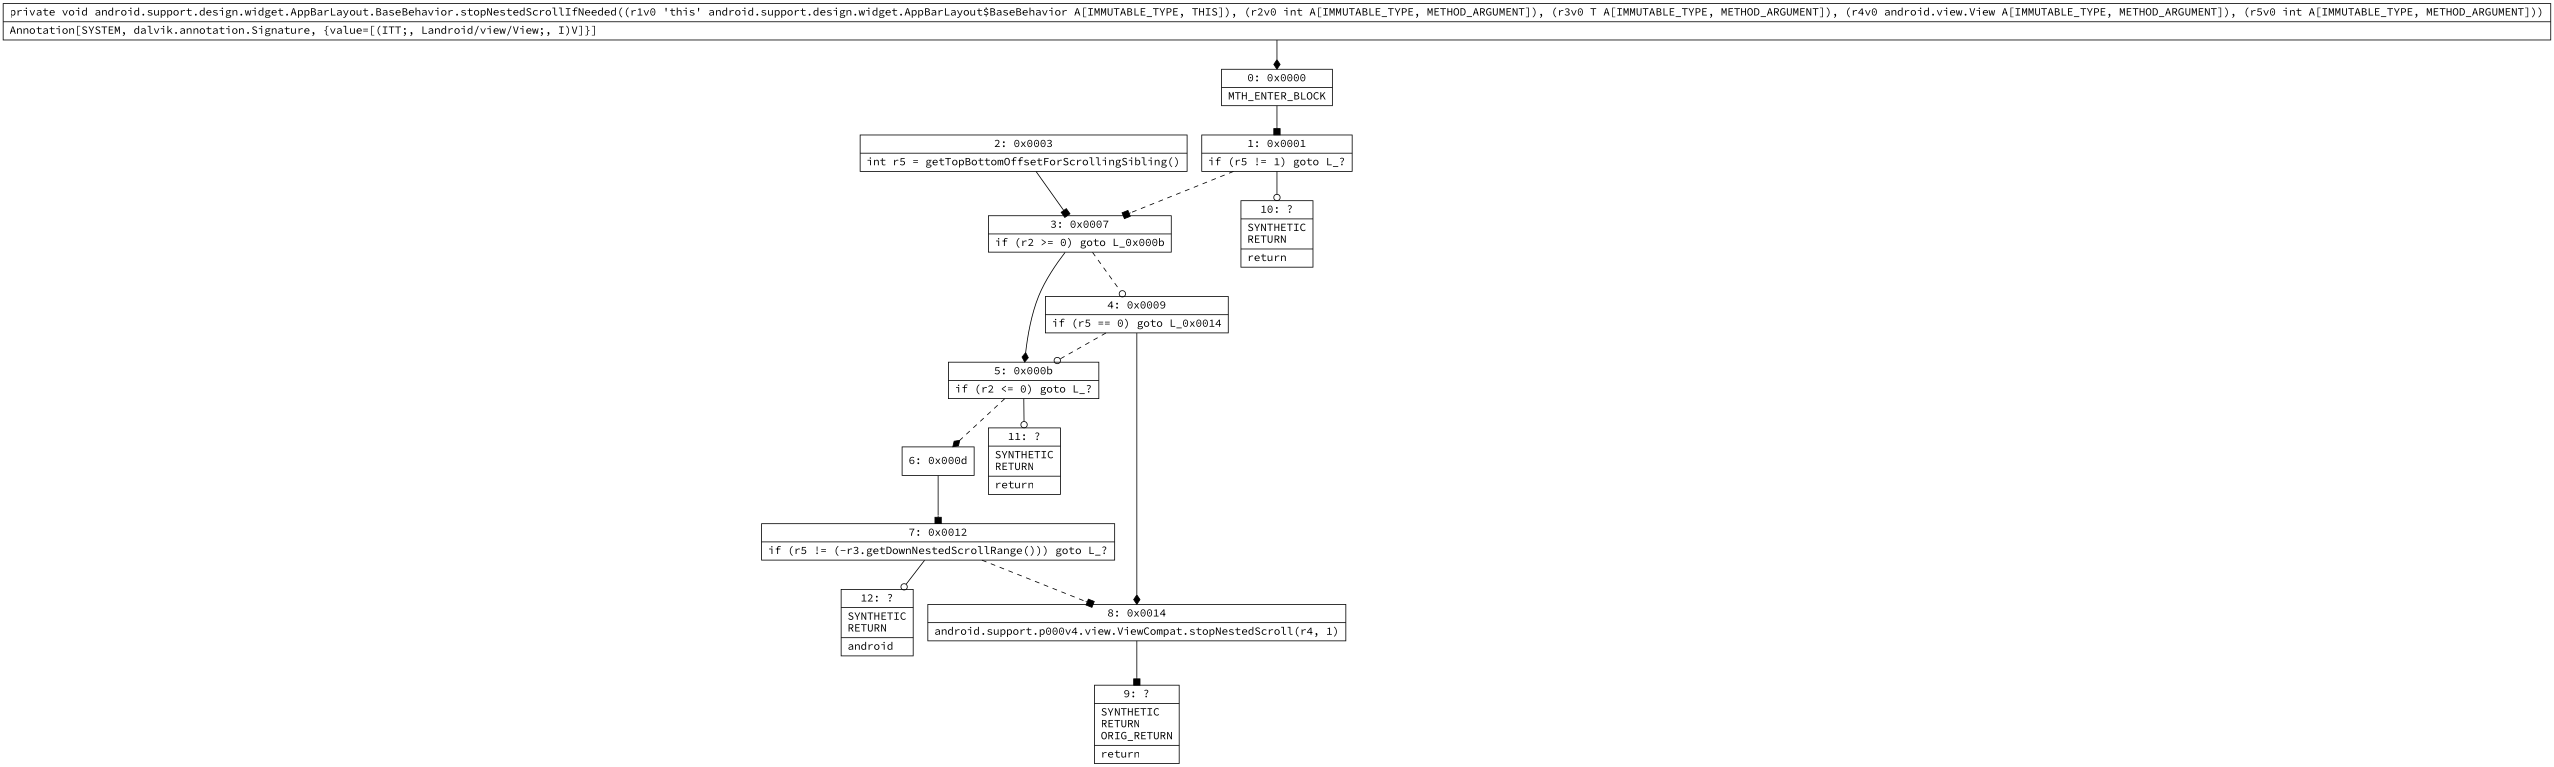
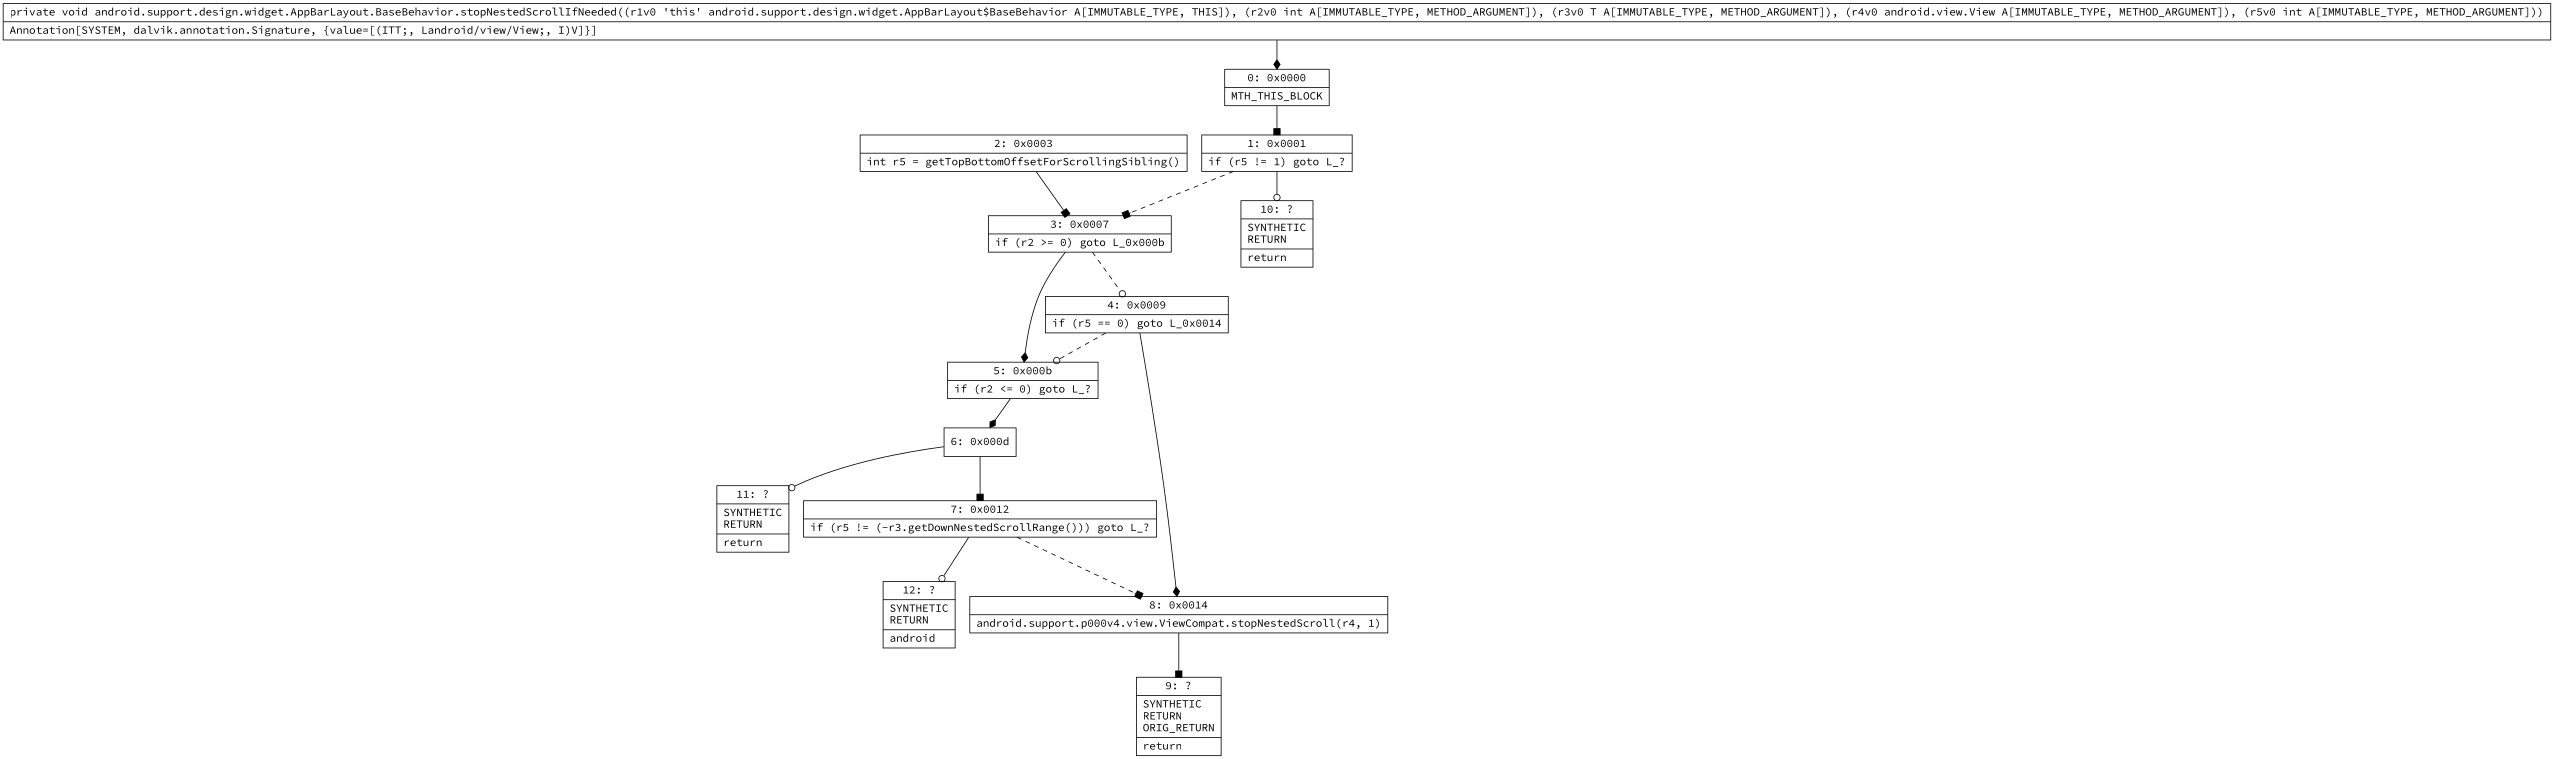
node "0: 0x0000": text "MTH_ENTER_BLOCK" -> "MTH_THIS_BLOCK"
edge "5: 0x000b" -> "11: ?": now "6: 0x000d" -> "11: ?"
edge "5: 0x000b" -> "6: 0x000d": style dashed -> solid
